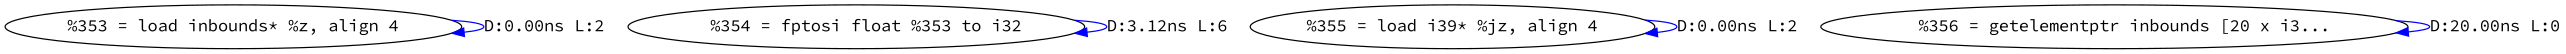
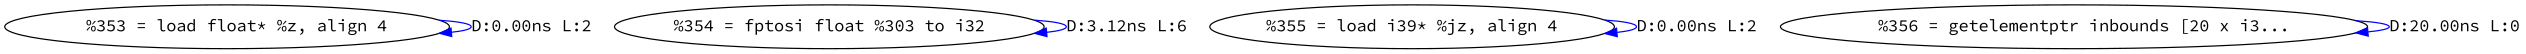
node "%353 = load inbounds* %z, align 4": label "%353 = load inbounds* %z, align 4" -> "%353 = load float* %z, align 4"
node "%354 = fptosi float %353 to i32": label "%354 = fptosi float %353 to i32" -> "%354 = fptosi float %303 to i32"
